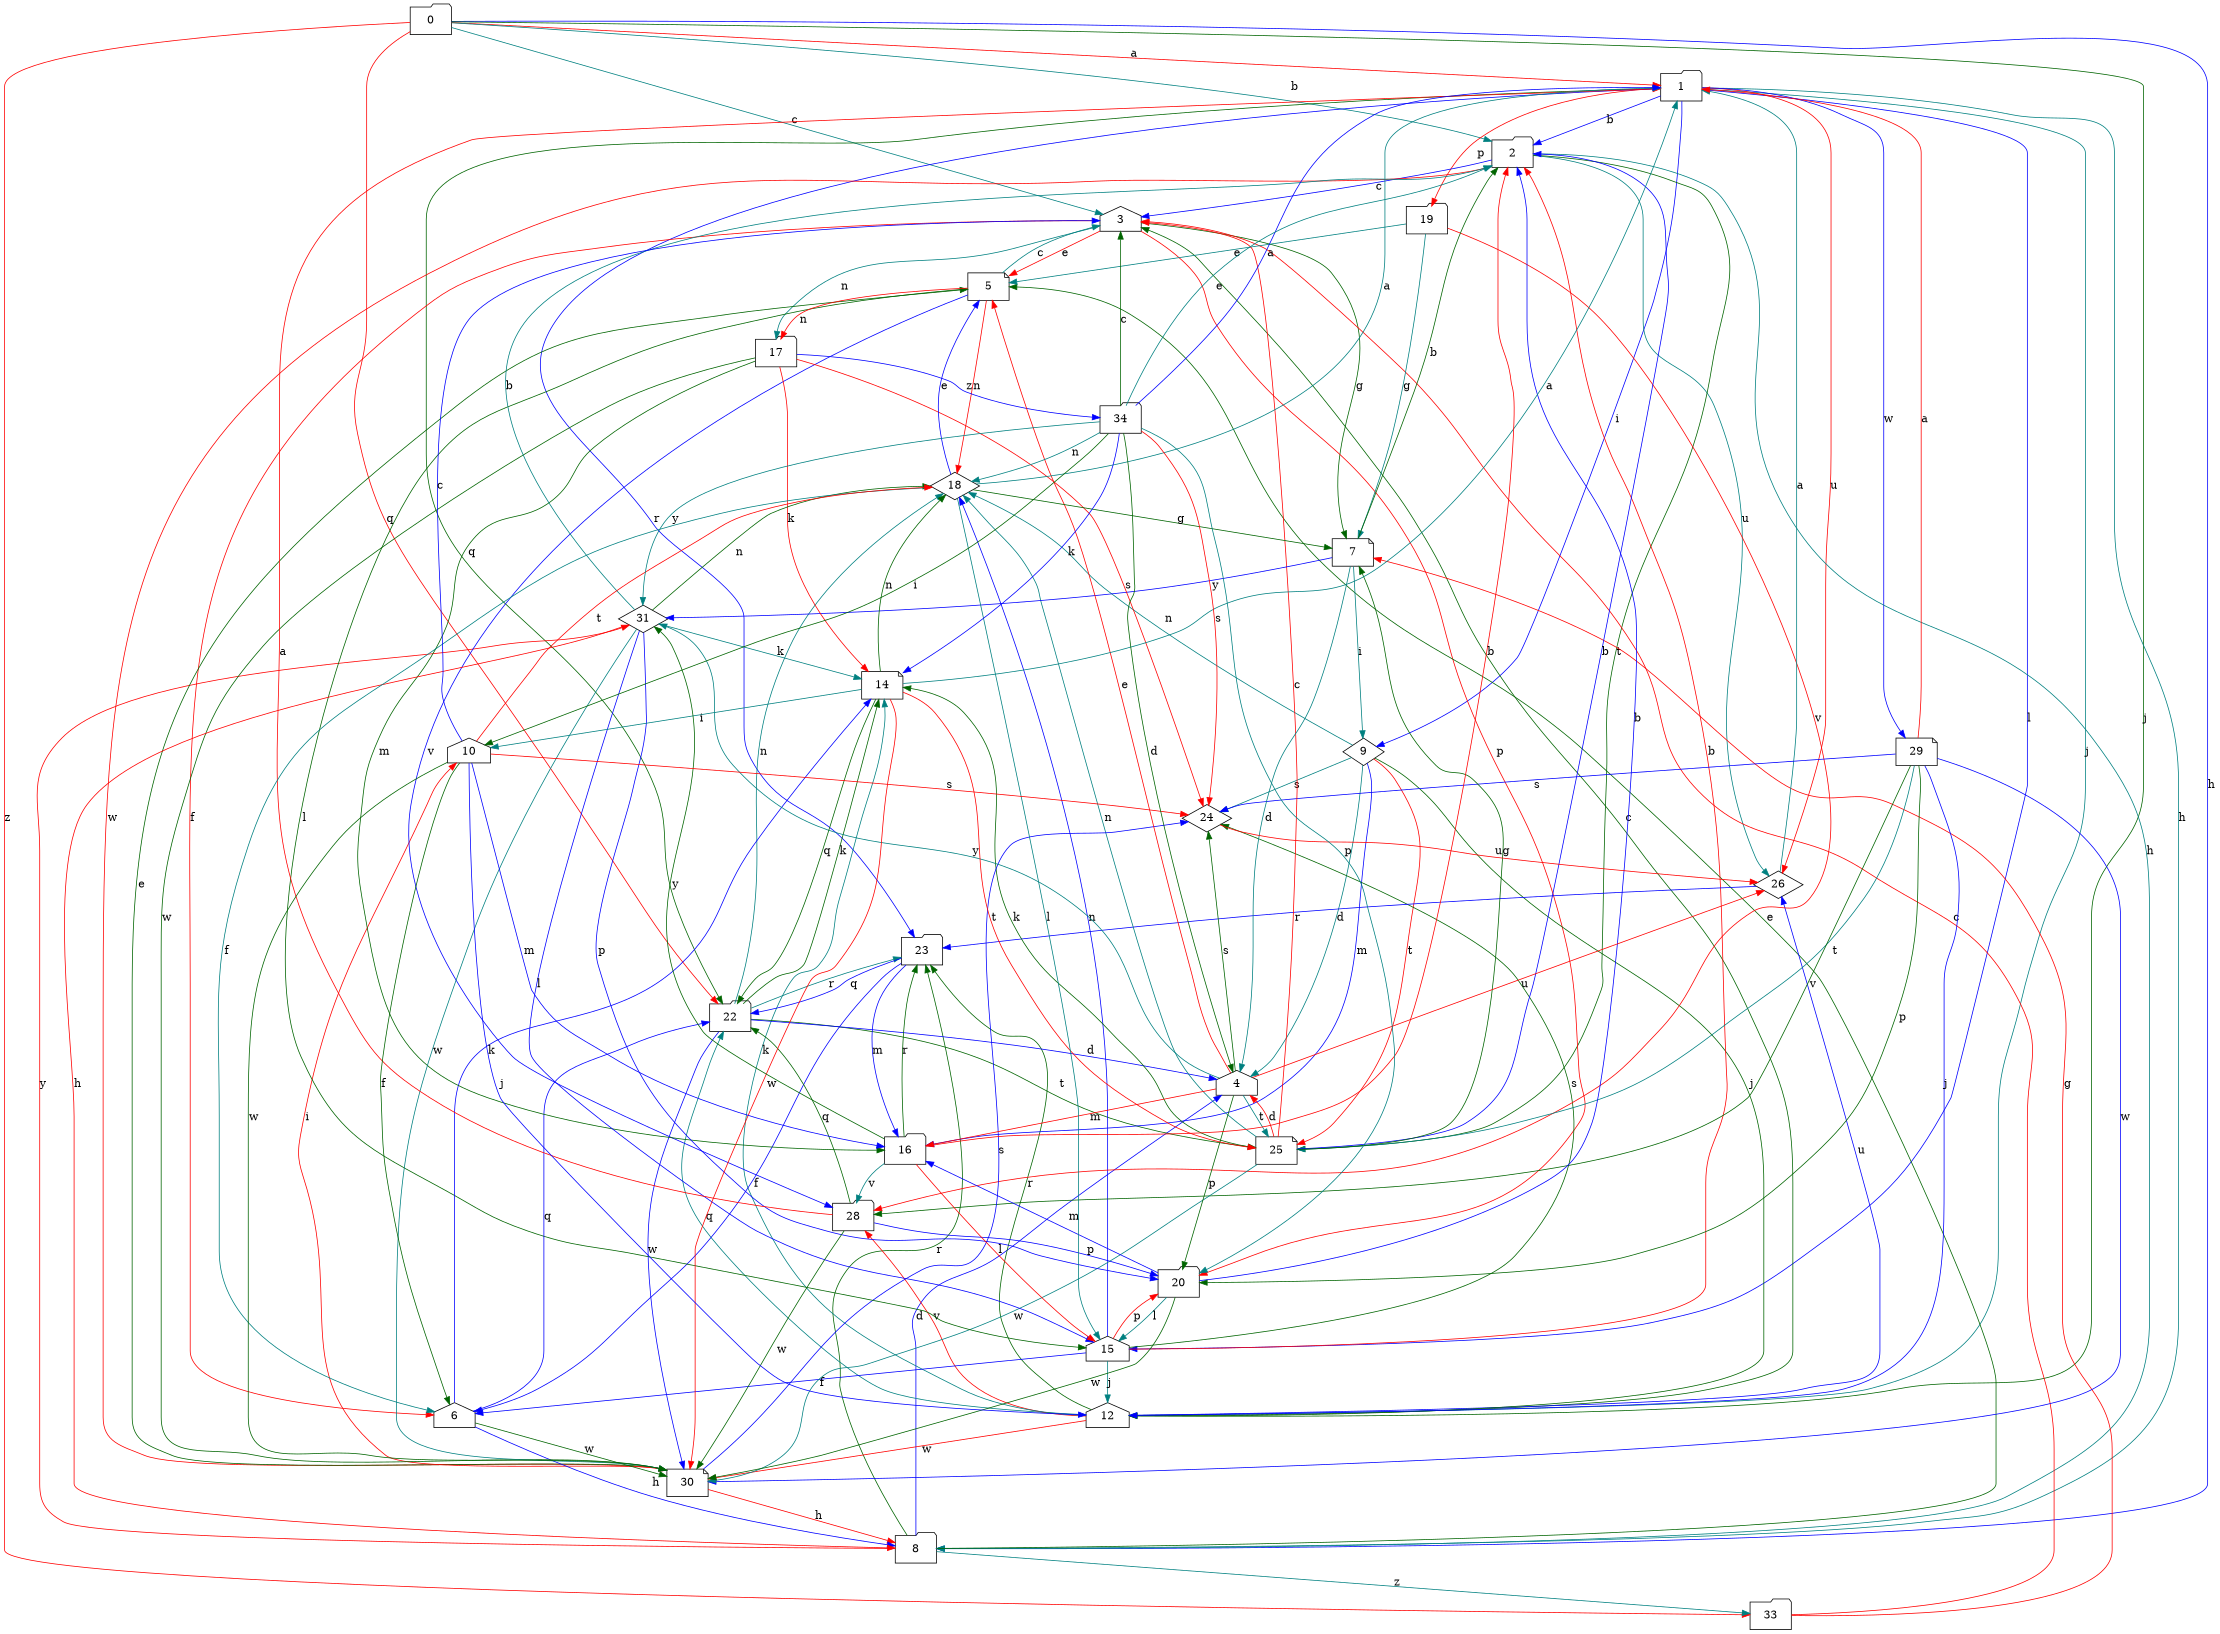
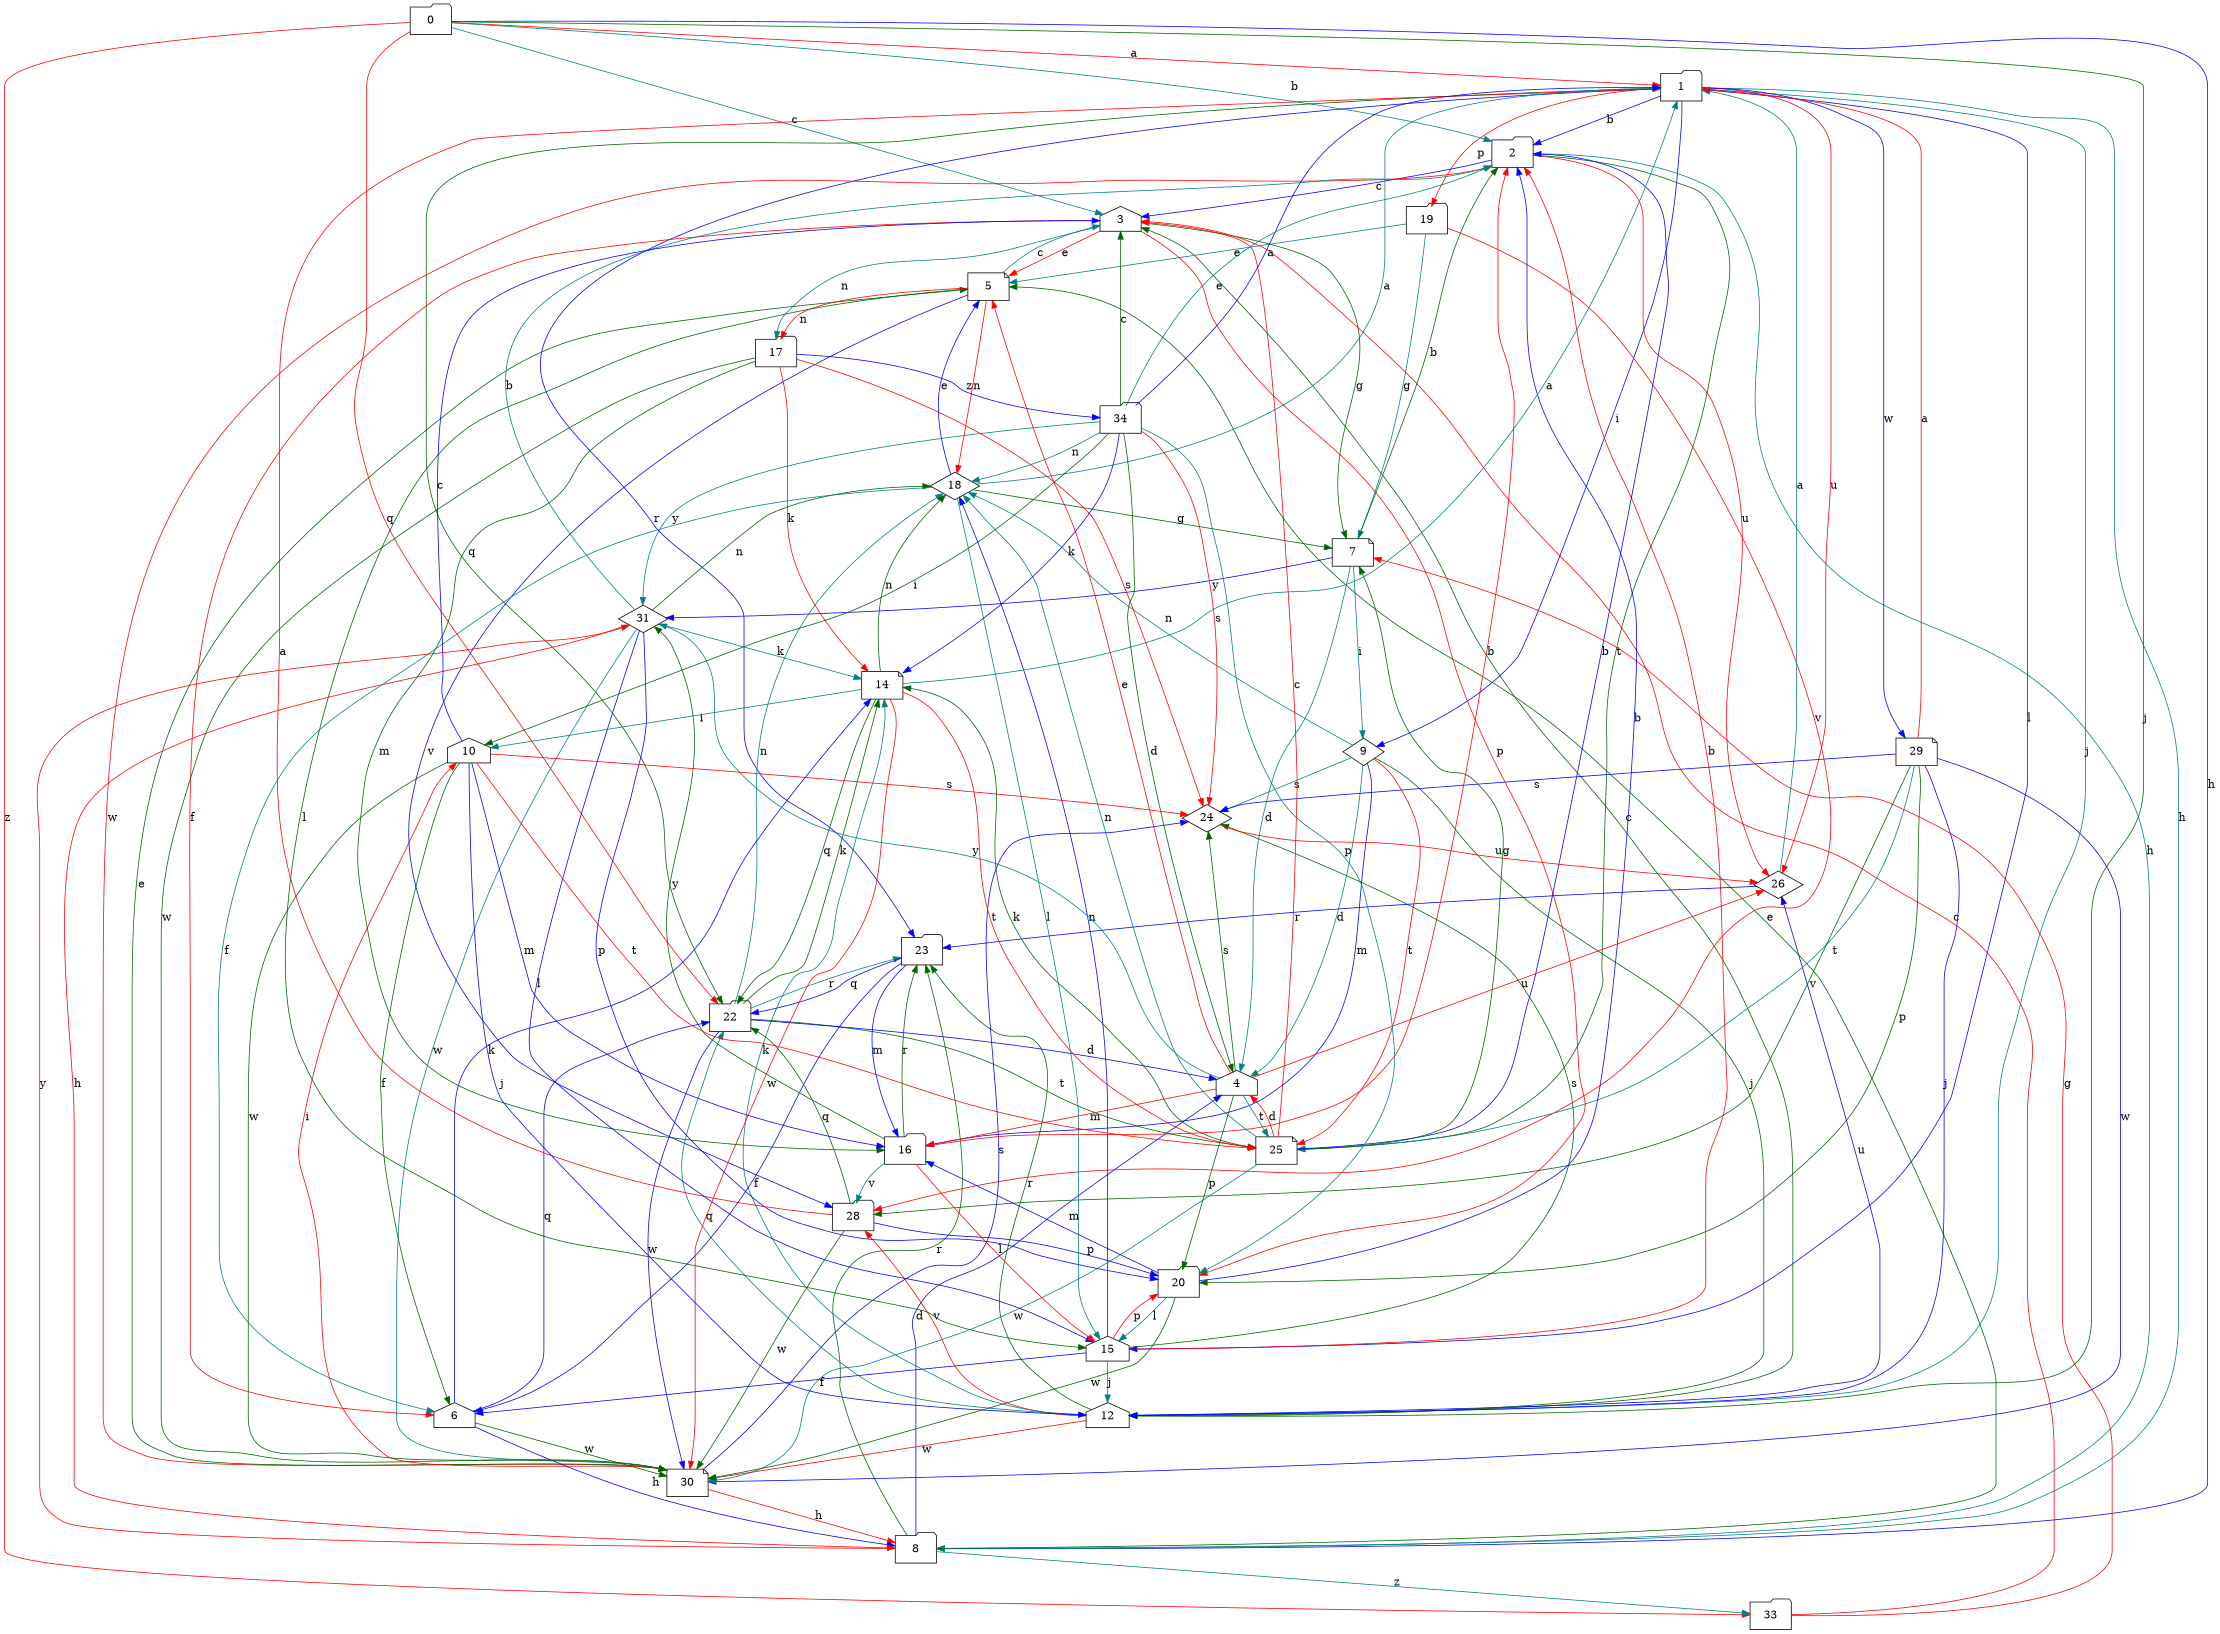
edge "2" -> "26": color teal -> red
edge "10" -> "18": now "10" -> "25"
